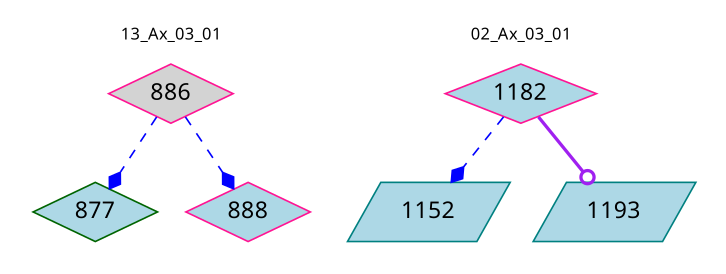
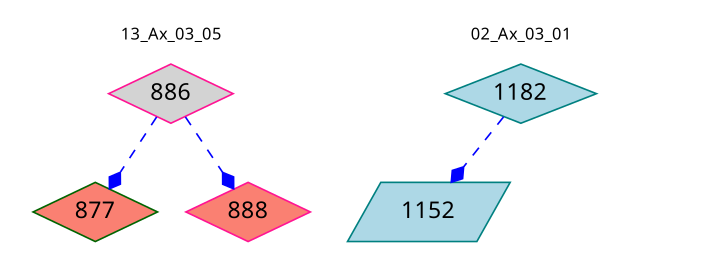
cluster "13_Ax_03_01": label "13_Ax_03_01" -> "13_Ax_03_05"
node "1182": color deeppink -> teal
node "877": fillcolor lightblue -> salmon
node "888": fillcolor lightblue -> salmon
node "1193": removed
